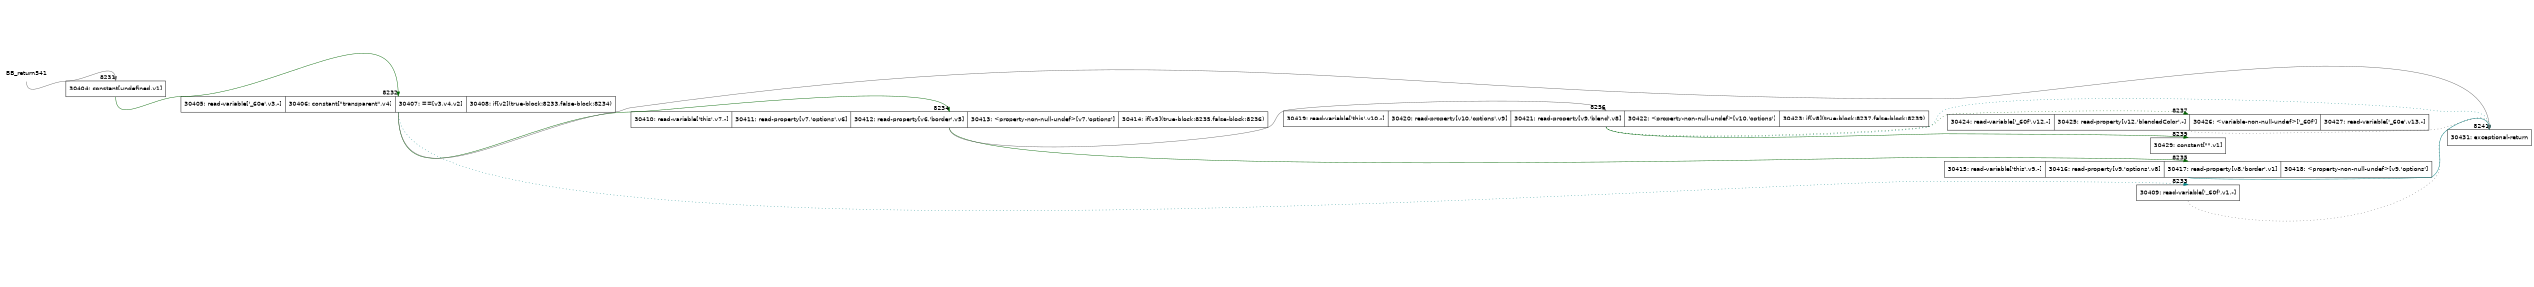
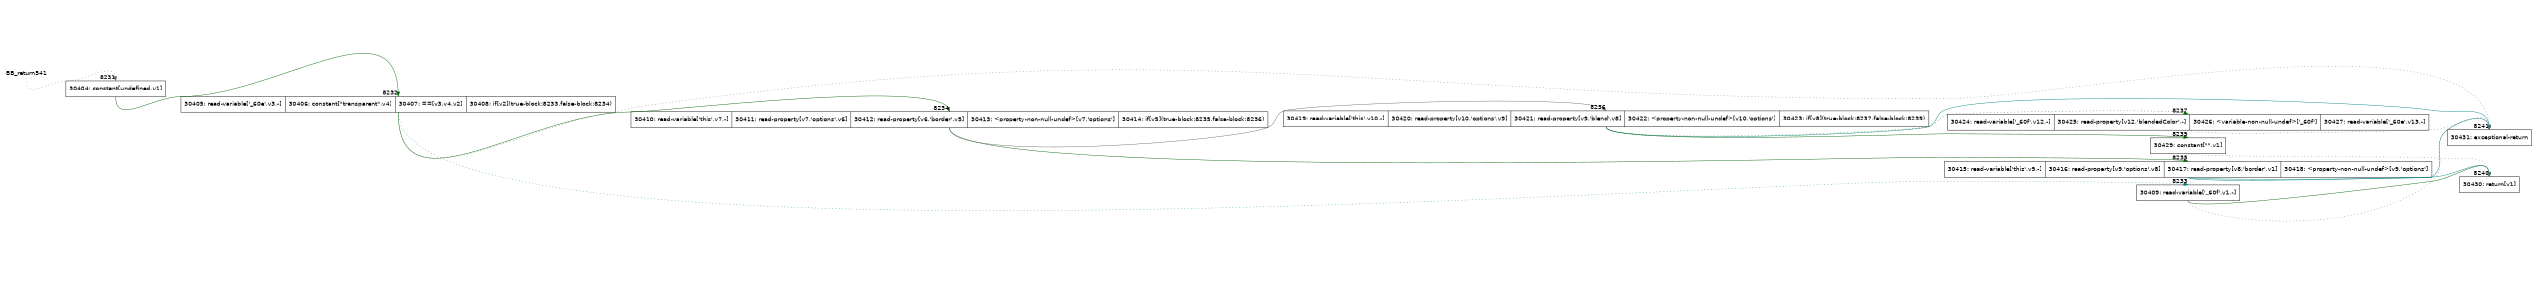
edge "BB_return541" -> "30404: constant[undefined,v1]": style solid -> dotted
edge "30405: read-variable['_60e',v3,-]" -> "30431: exceptional-return": style solid -> dotted
edge "30419: read-variable['this',v10,-]" -> "30431: exceptional-return": style dotted -> solid
node "30430: return[v1]": added
